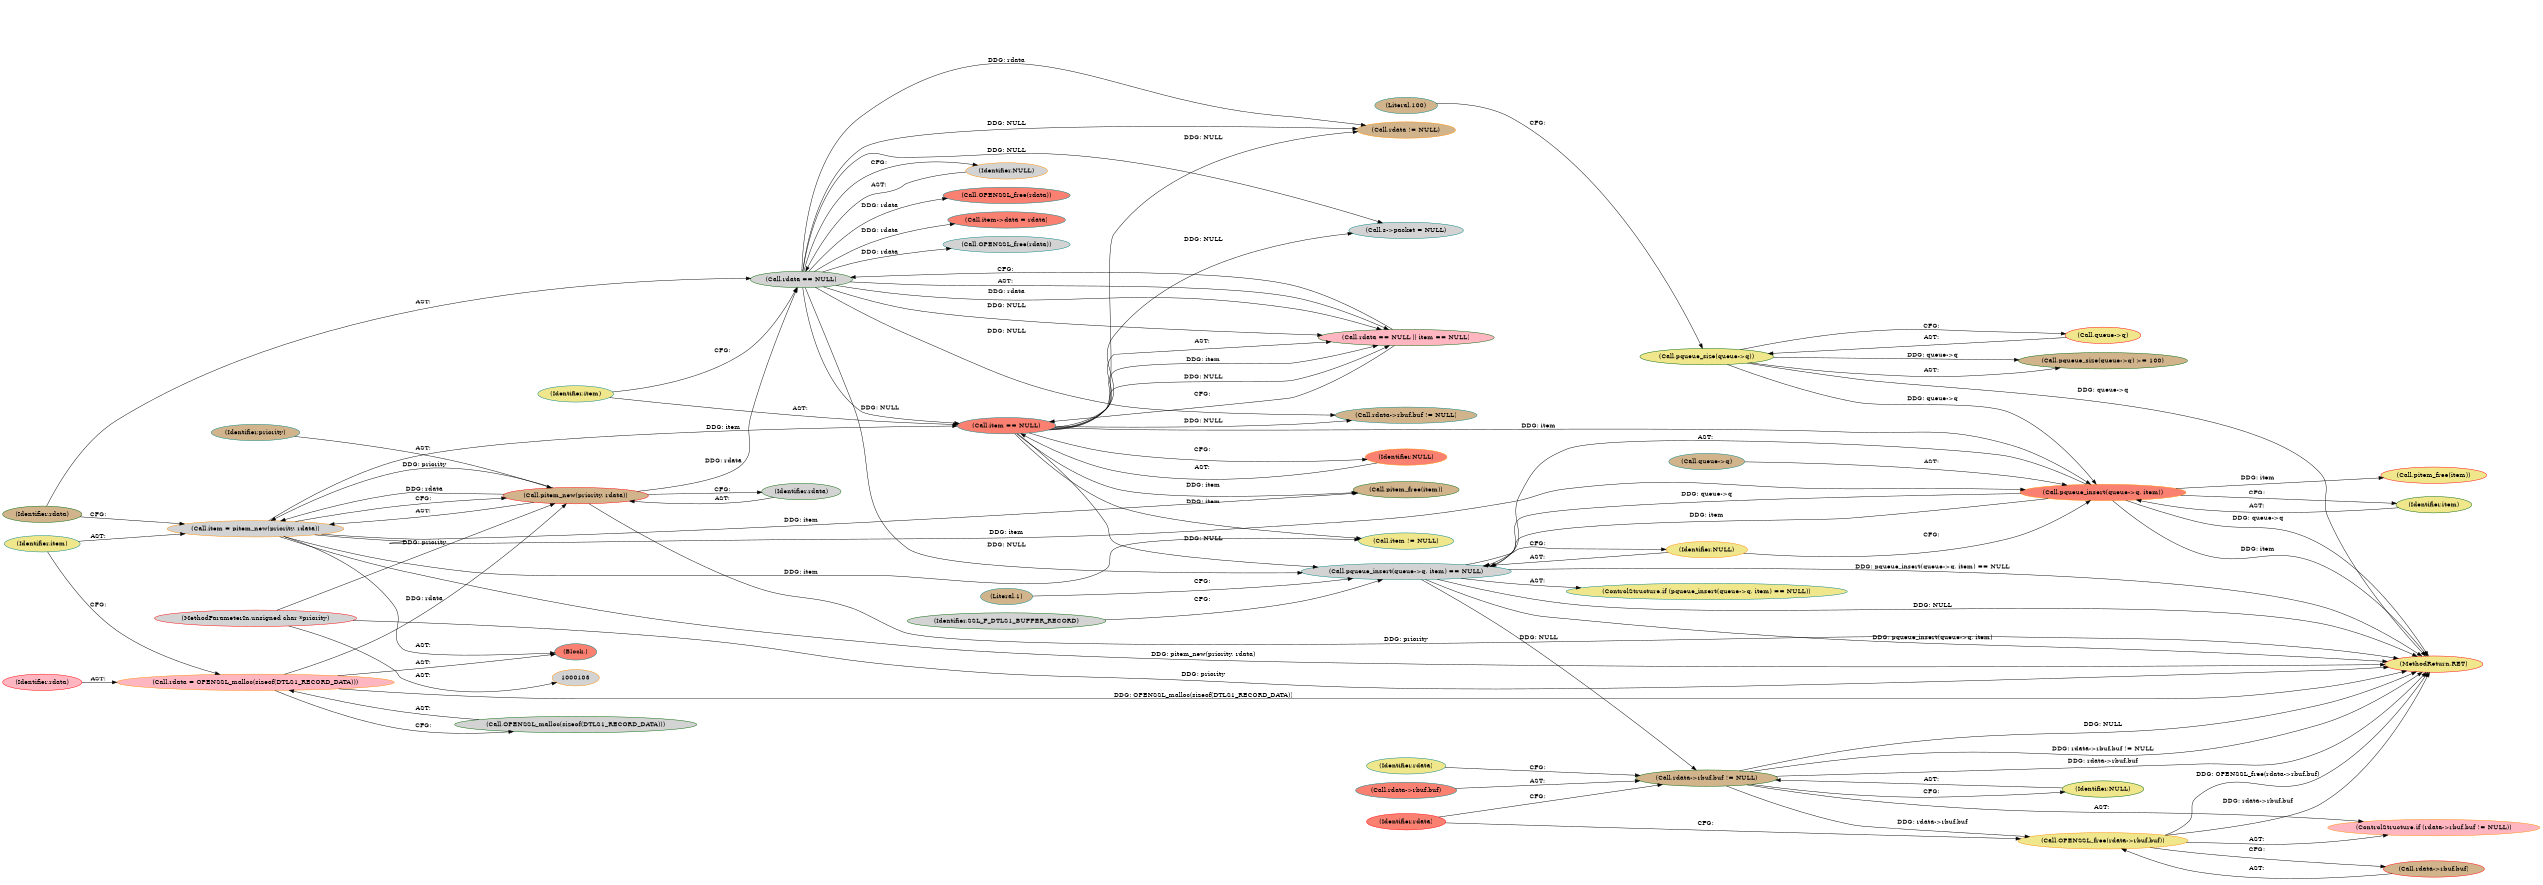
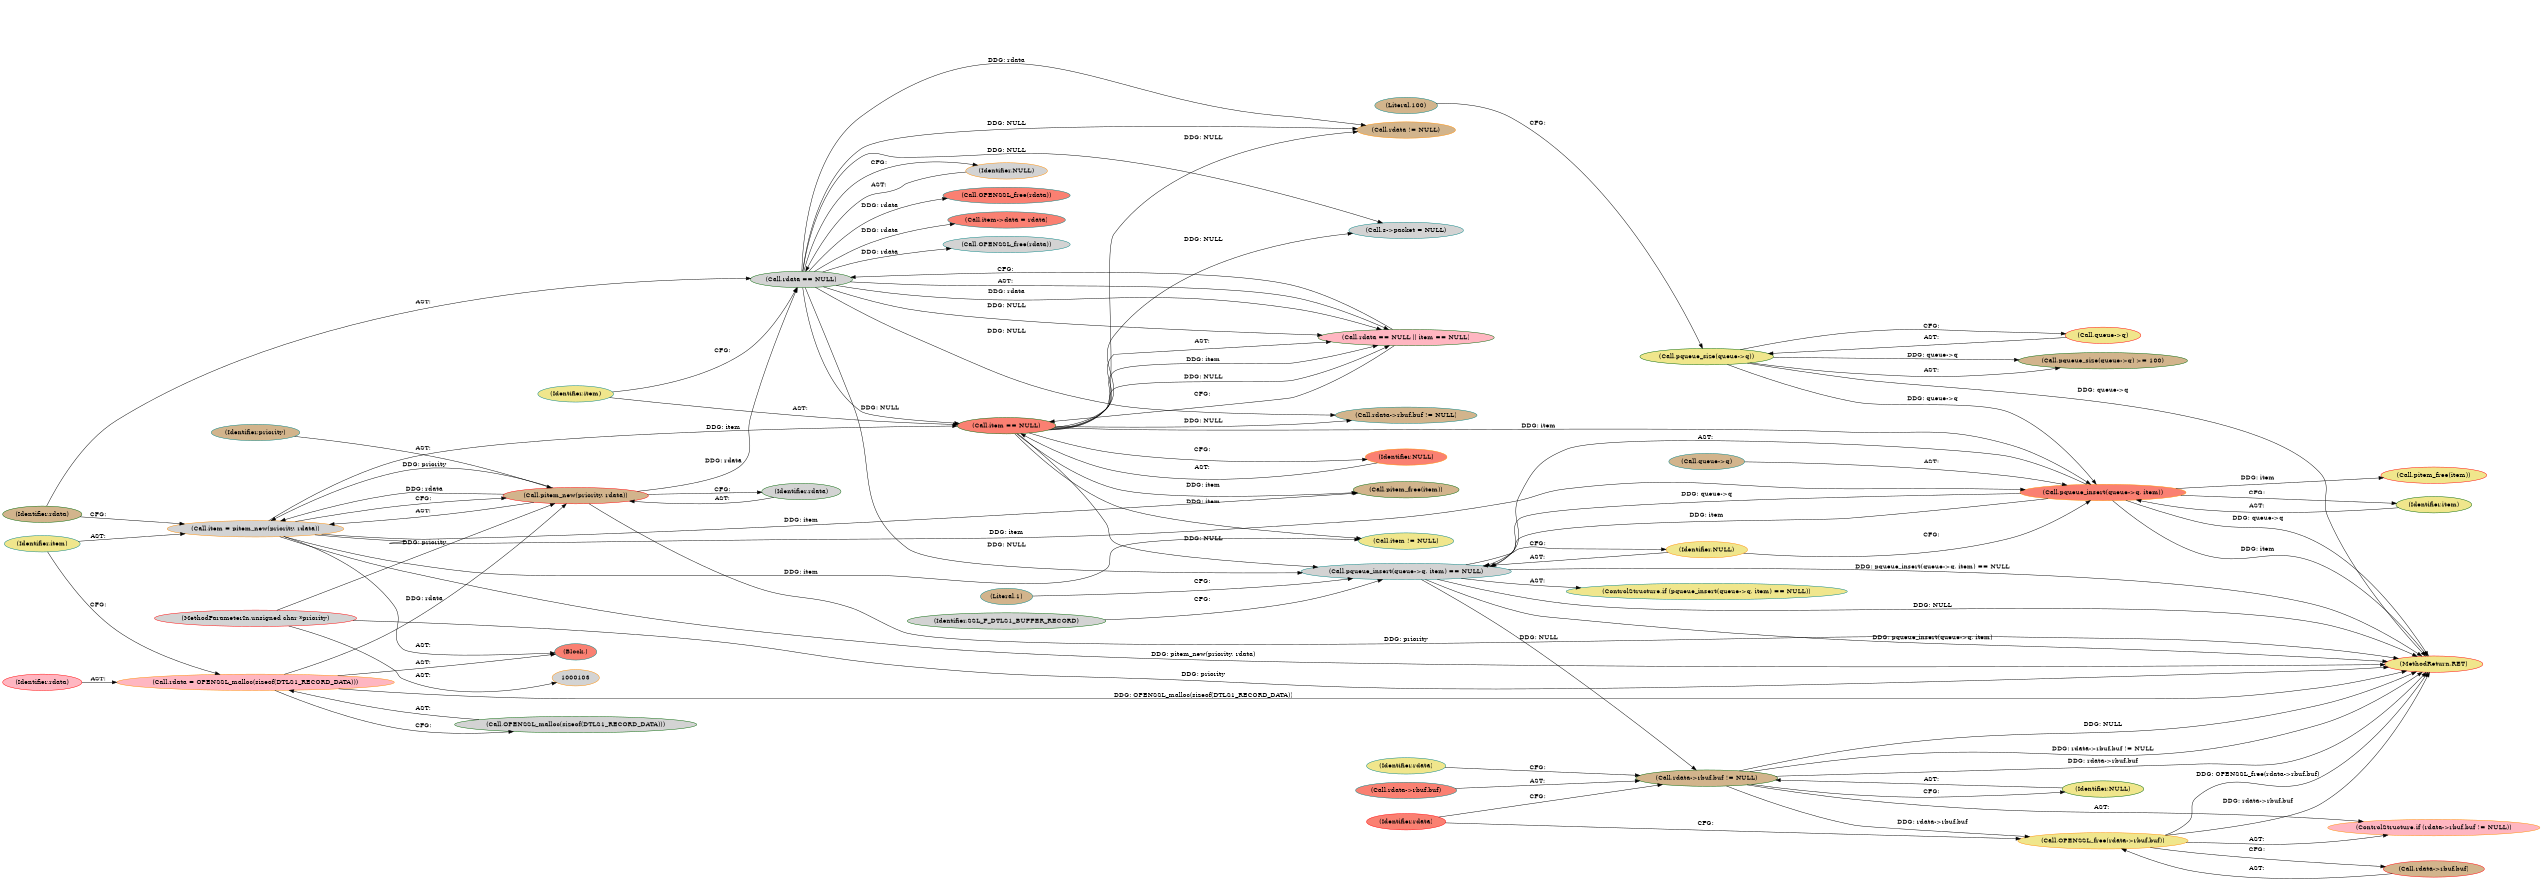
node "(Call,item == NULL)": color teal -> darkgreen
